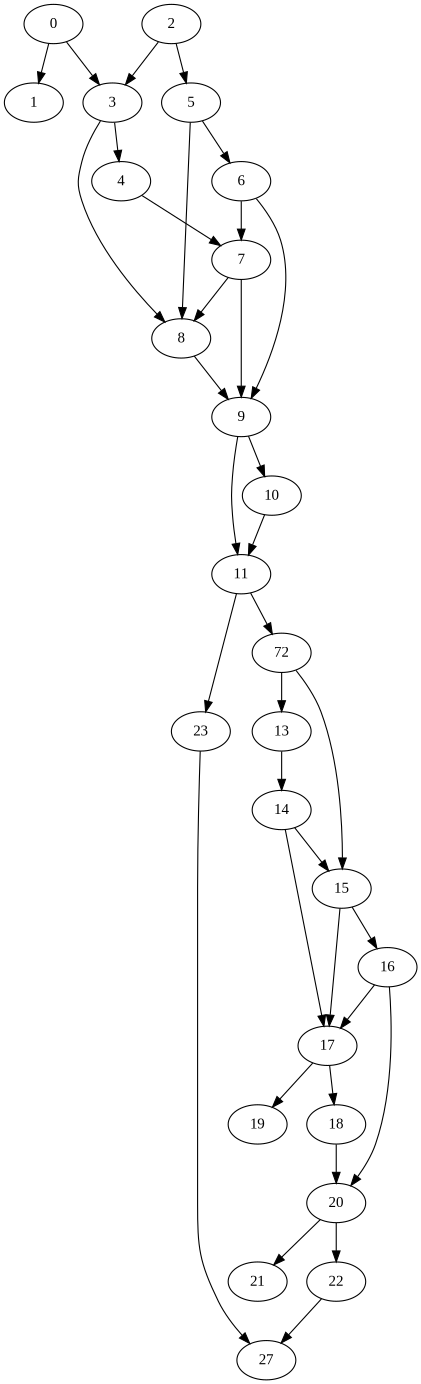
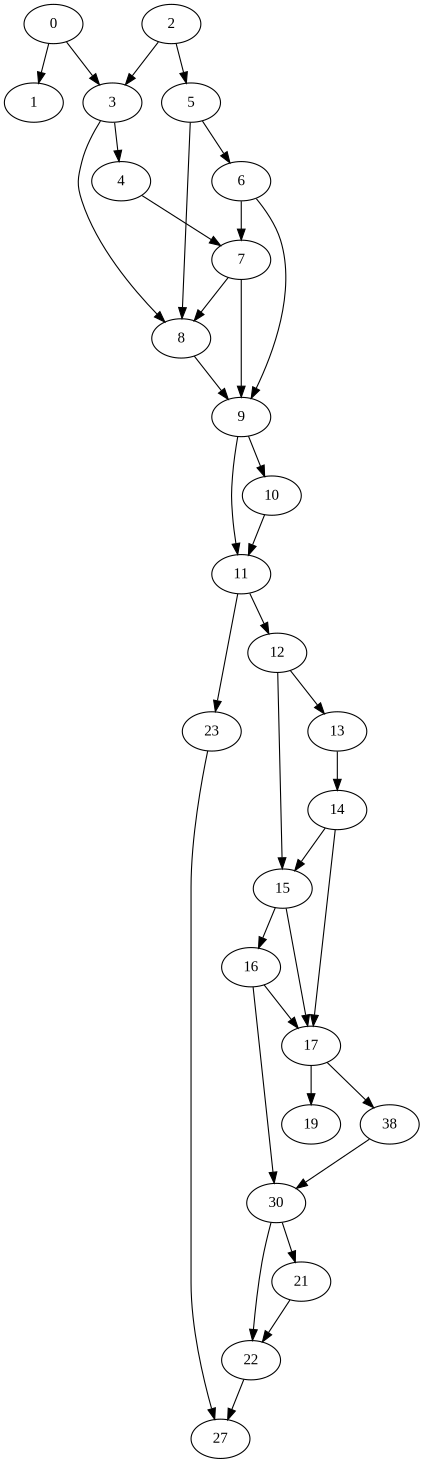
node "72": label "72" -> "12"
node "18": label "18" -> "38"
node "20": label "20" -> "30"
edge "21" -> "22": added
